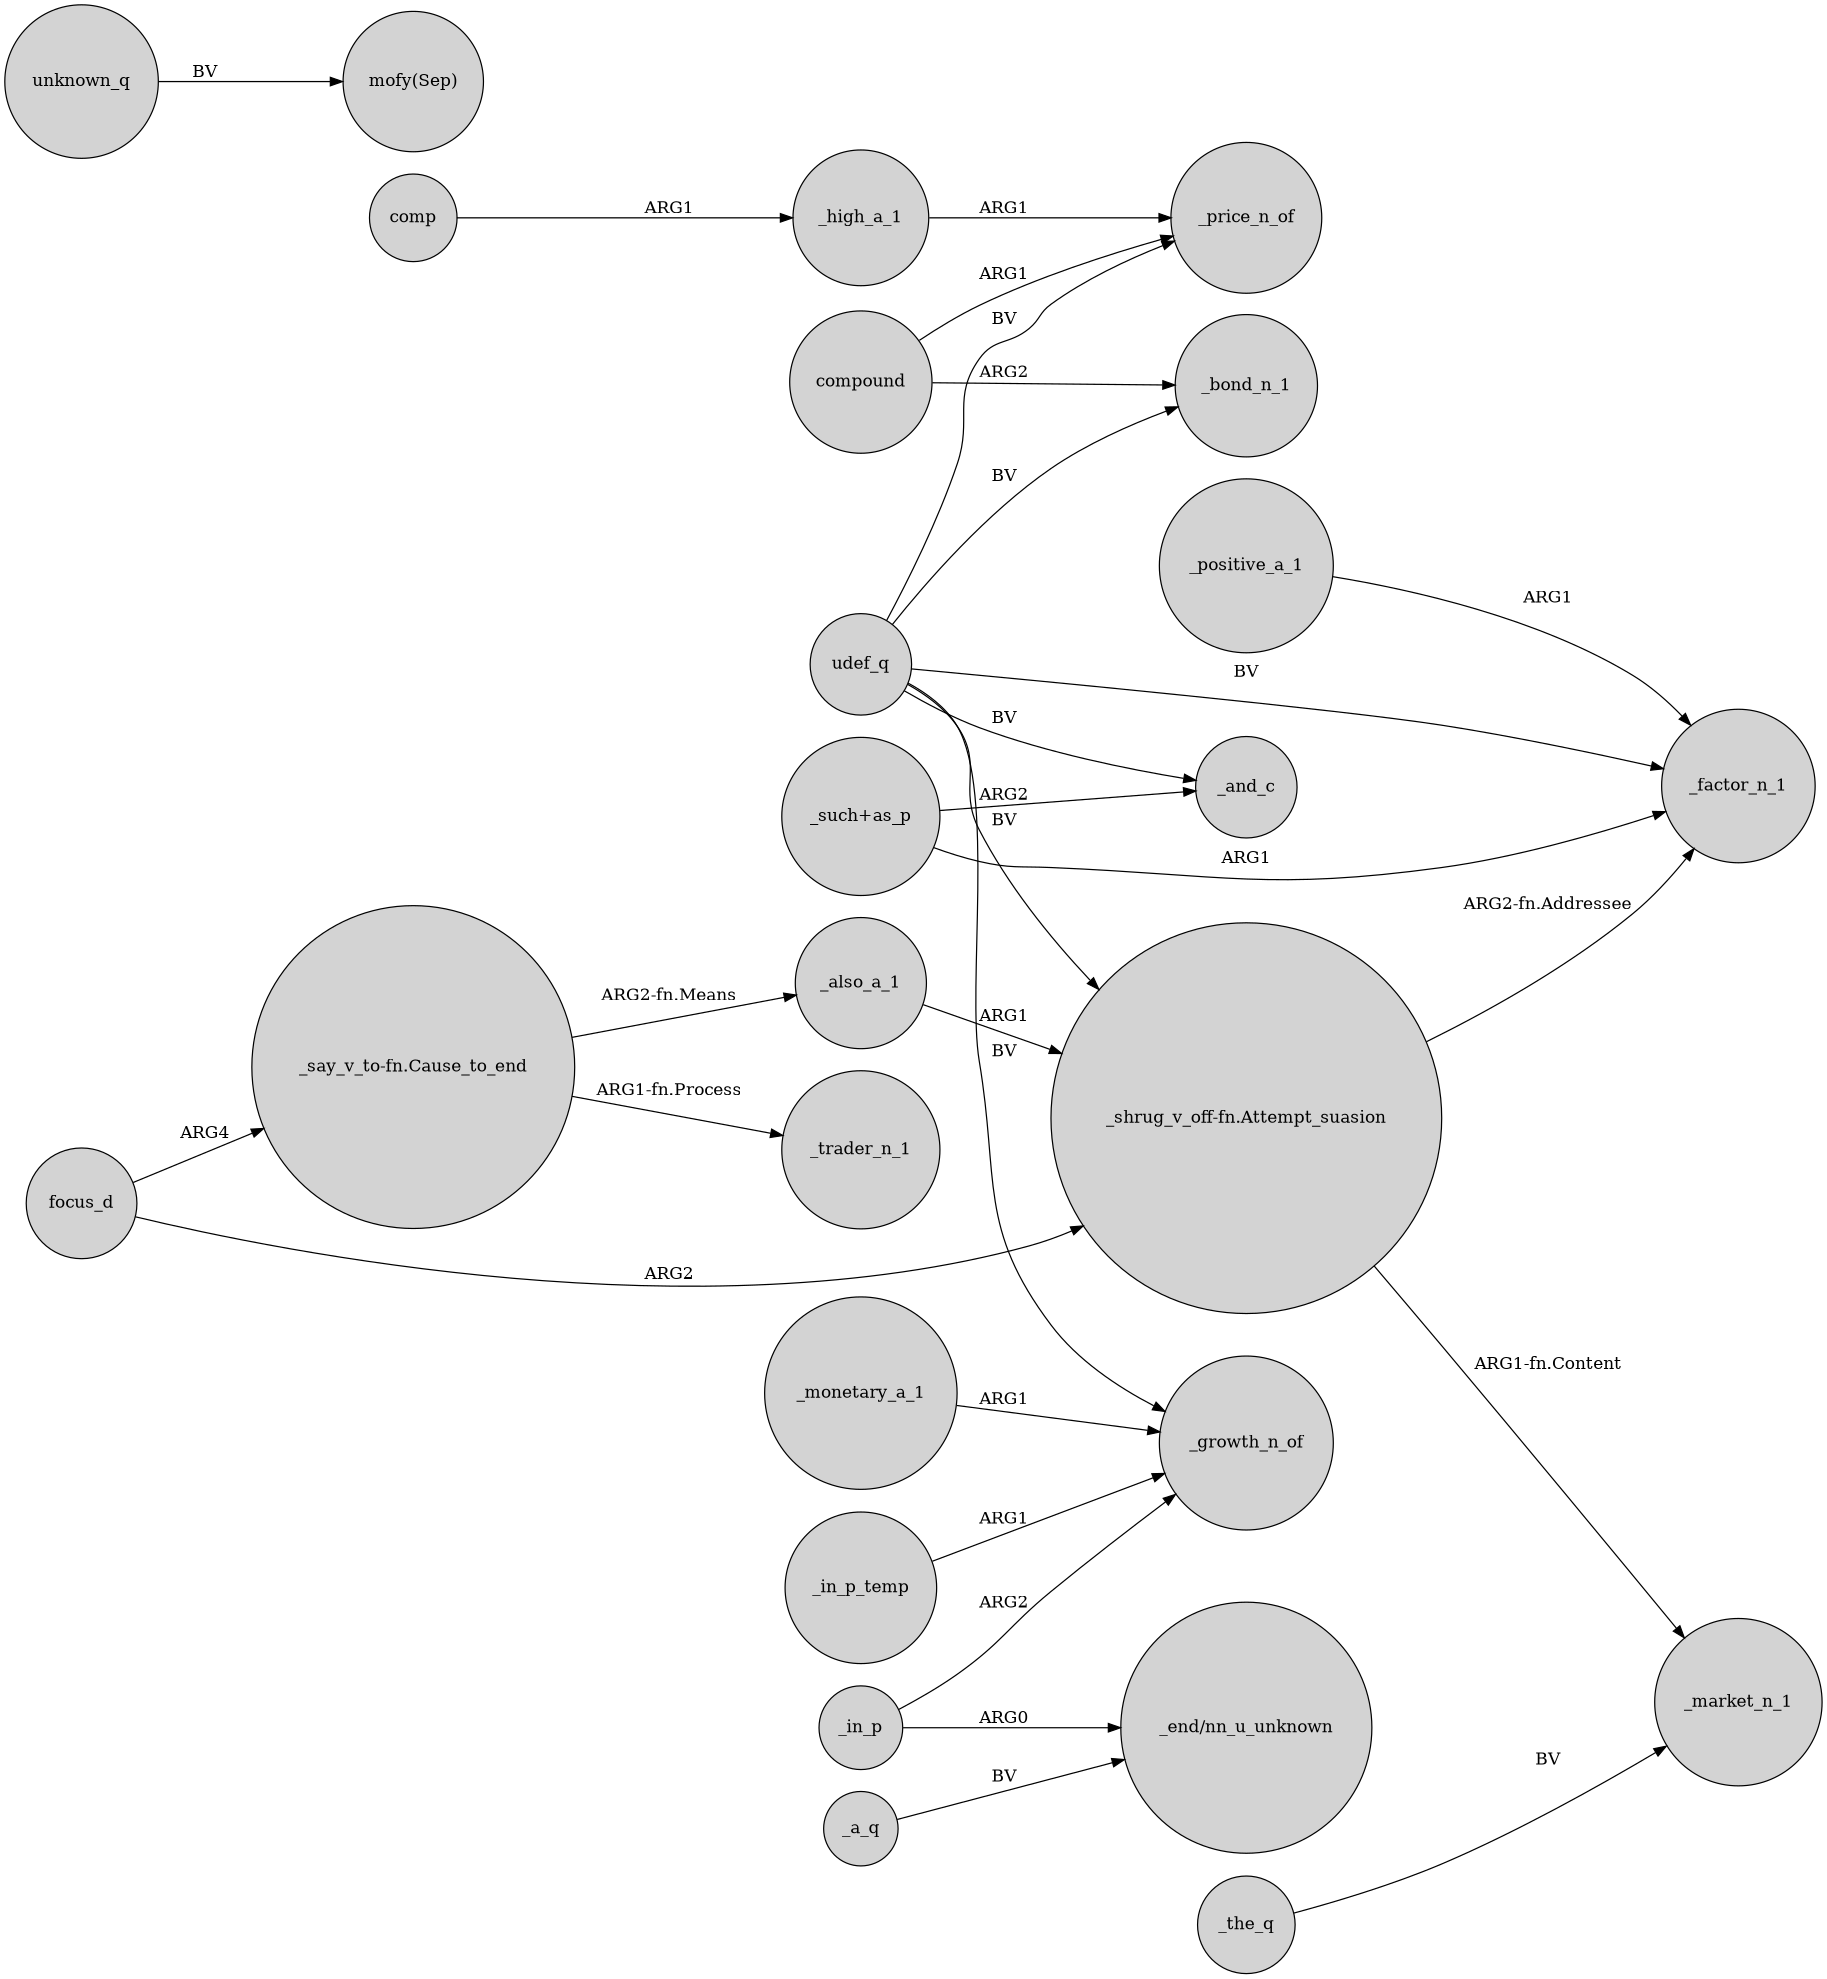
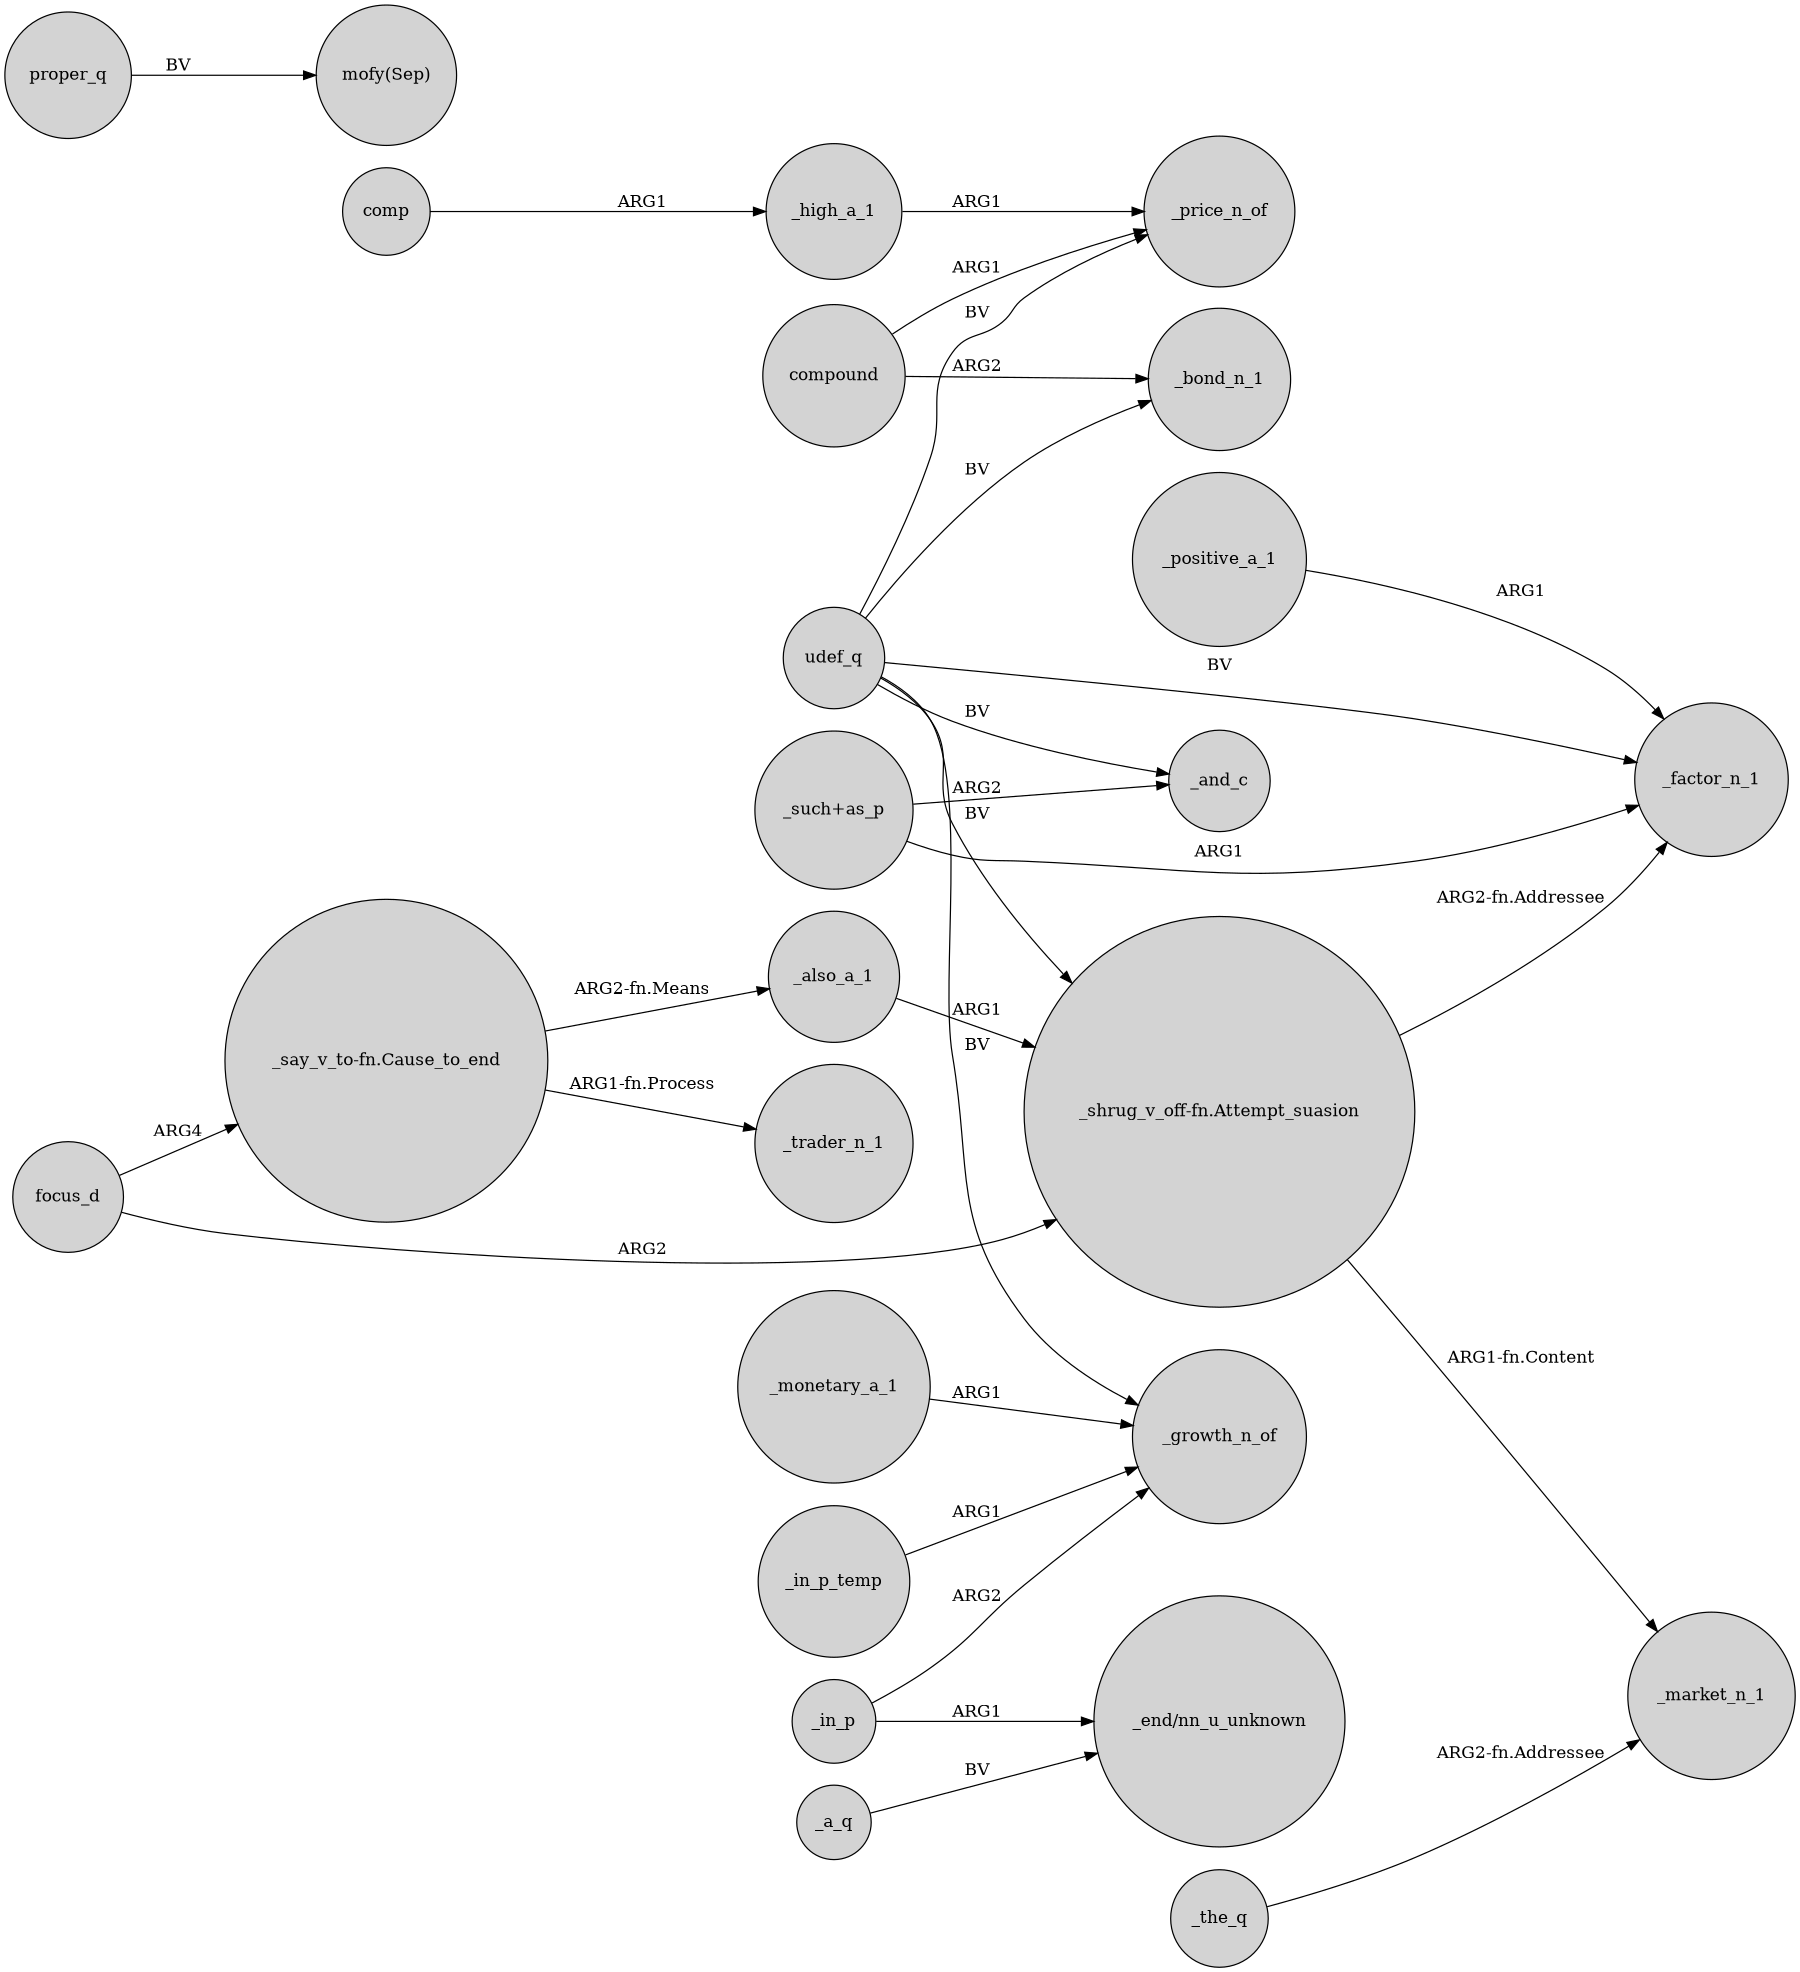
node "unknown_q": label "unknown_q" -> "proper_q"
edge "_in_p" -> "_end/nn_u_unknown": label "ARG0" -> "ARG1"
edge "_the_q" -> "_market_n_1": label "BV" -> "ARG2-fn.Addressee"
